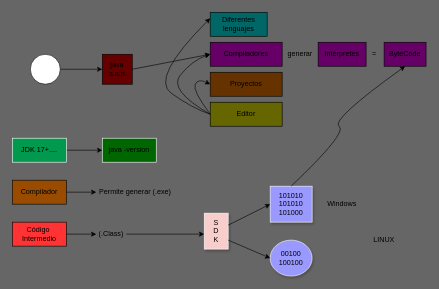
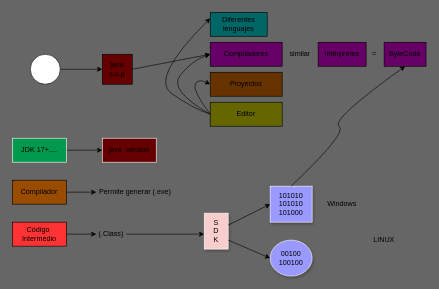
node "generar": label "generar" -> "similar"
node "java -version": fillcolor #006600 -> #660000
